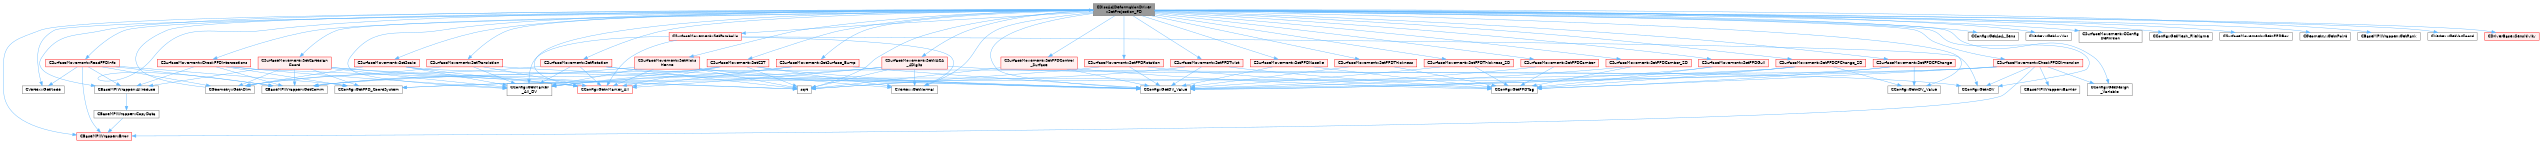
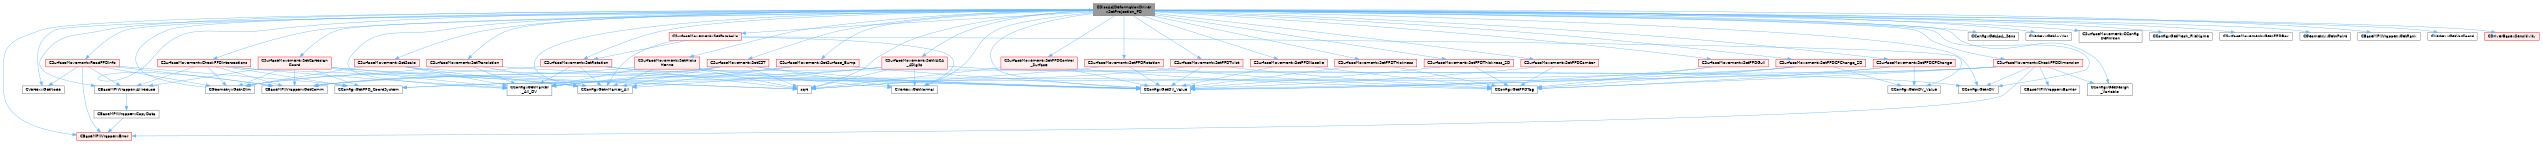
edge "CSurfaceMovement::SetParabolic" -> "CConfig::GetMarker _All_DV": now "CSurfaceMovement::SetParabolic" -> "CSurfaceMovement::SetRotation"
node "CSurfaceMovement::SetFFDCamber_2D": removed
edge "CSurfaceMovement::CheckFFDIntersections" -> "CGeometry::GetnDim": added
node "CConfig::GetnMarker_All": color red -> grey40
